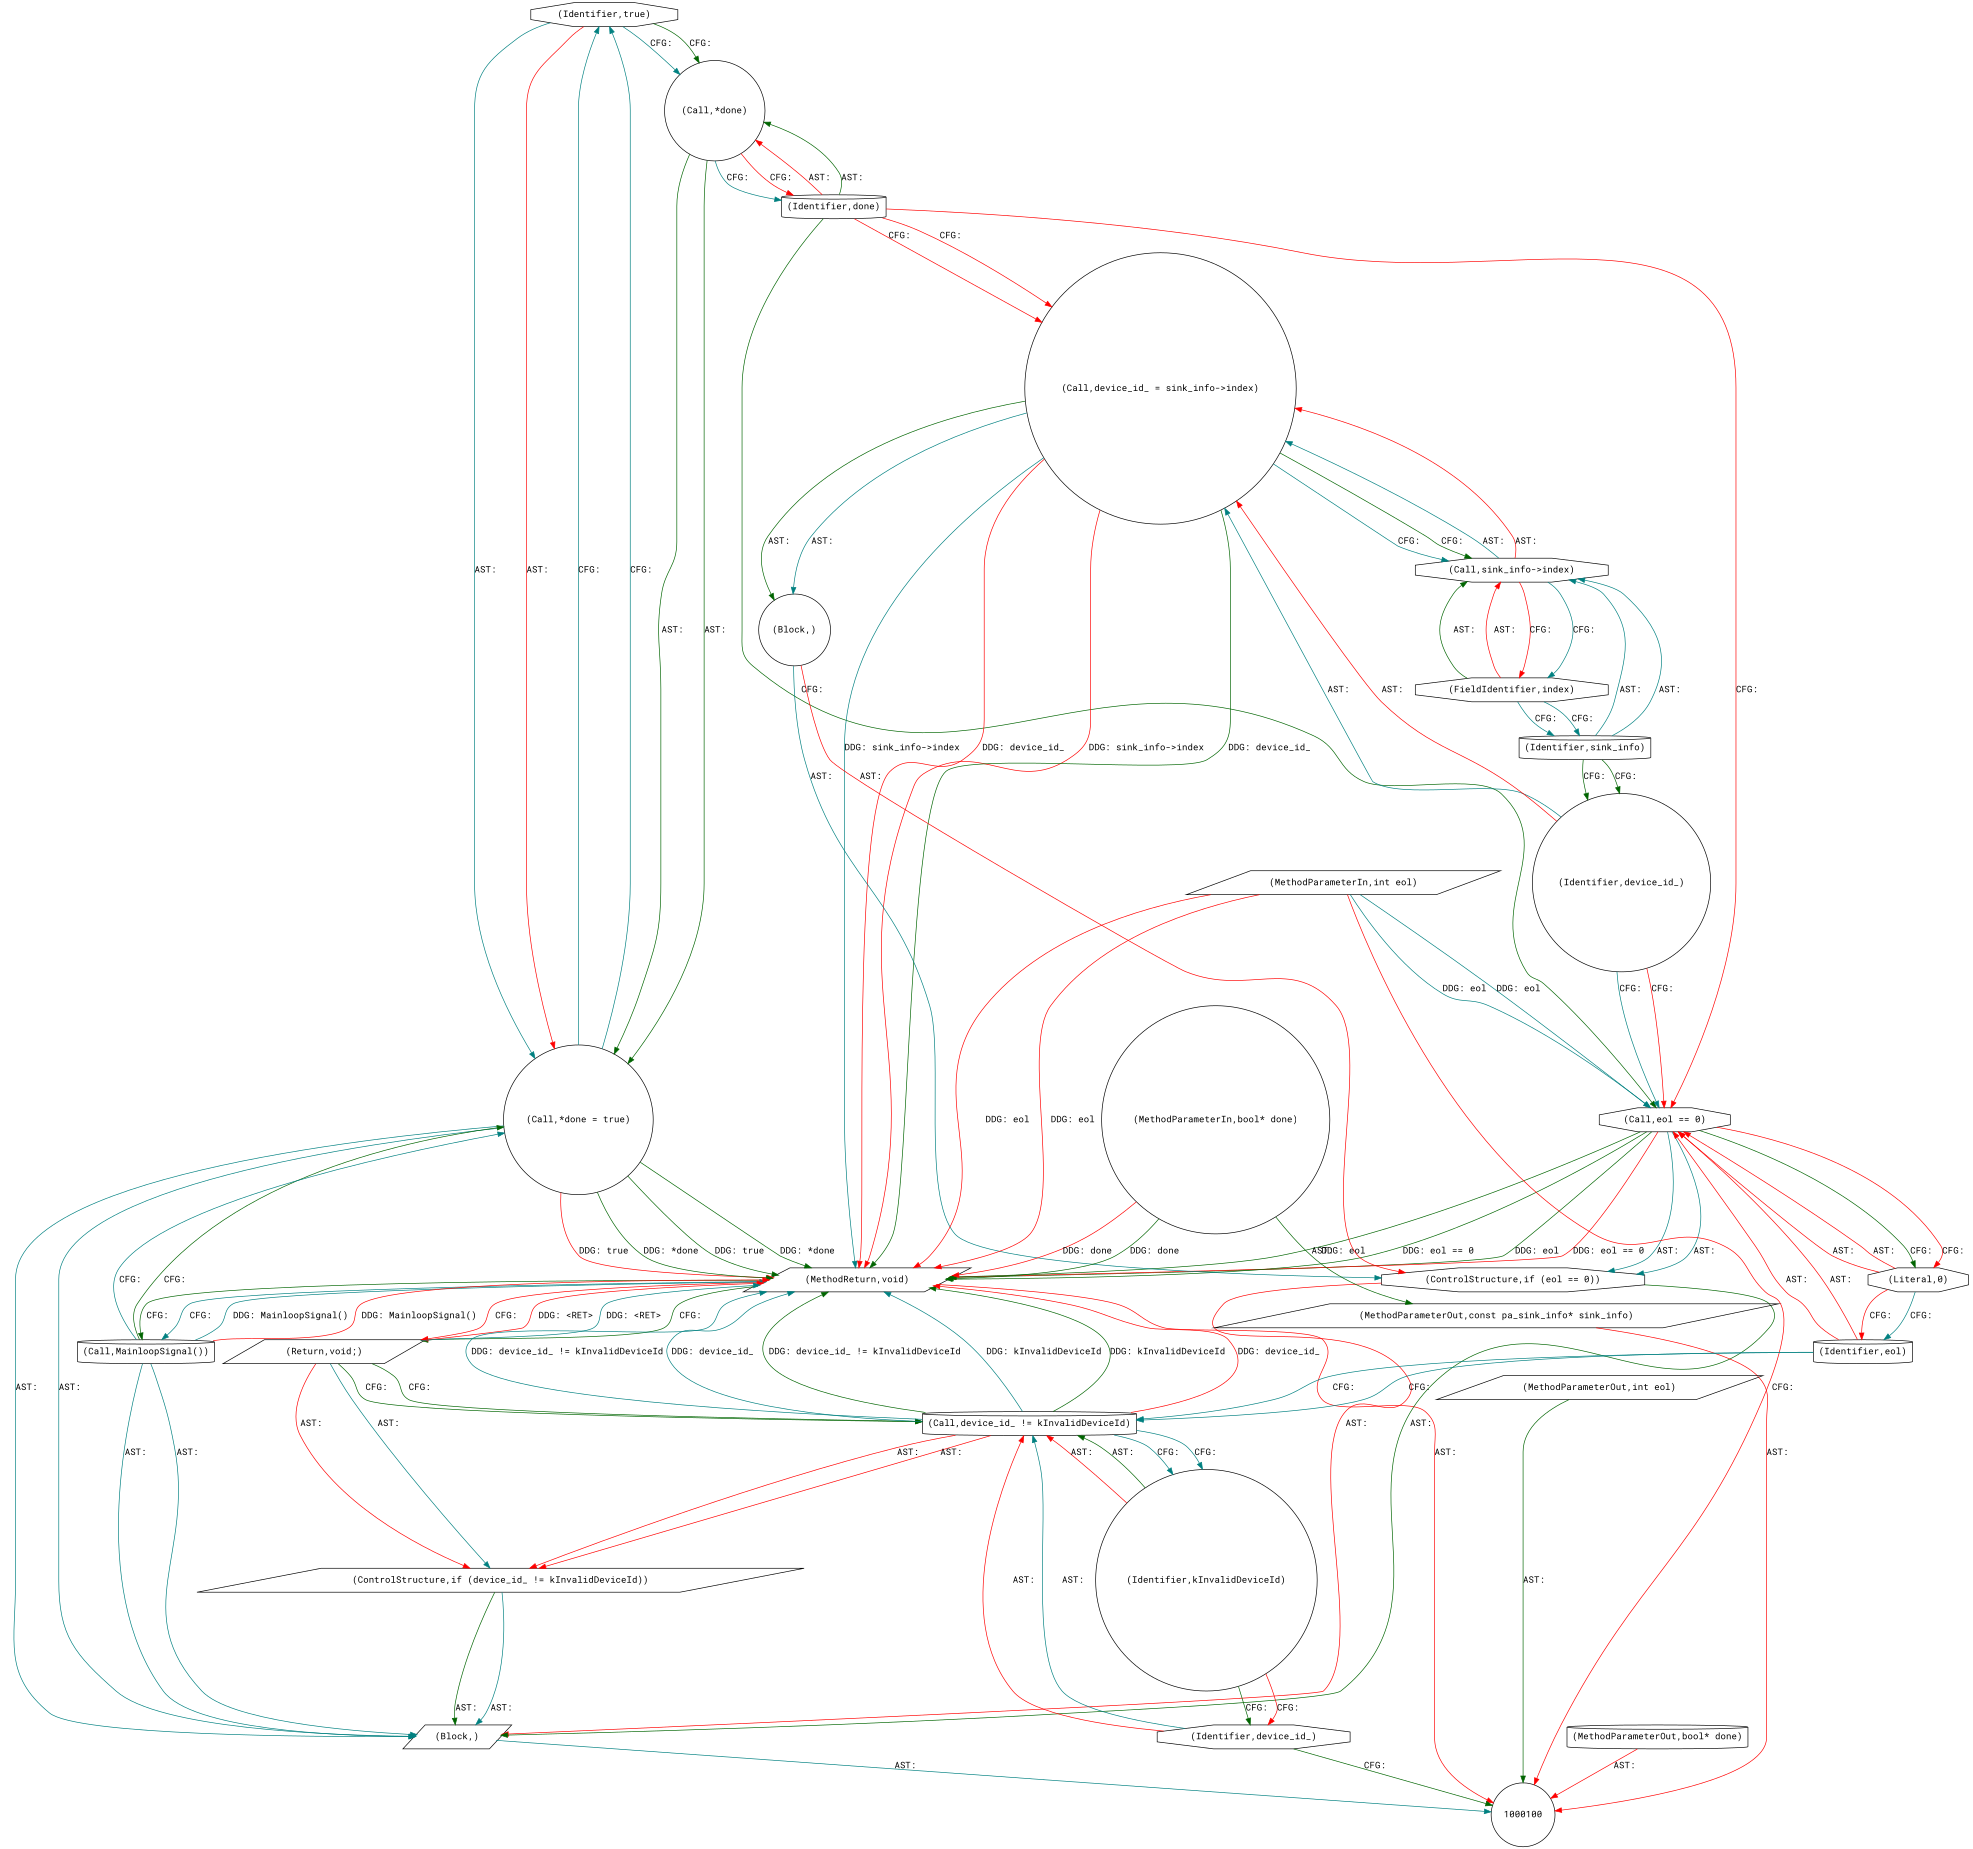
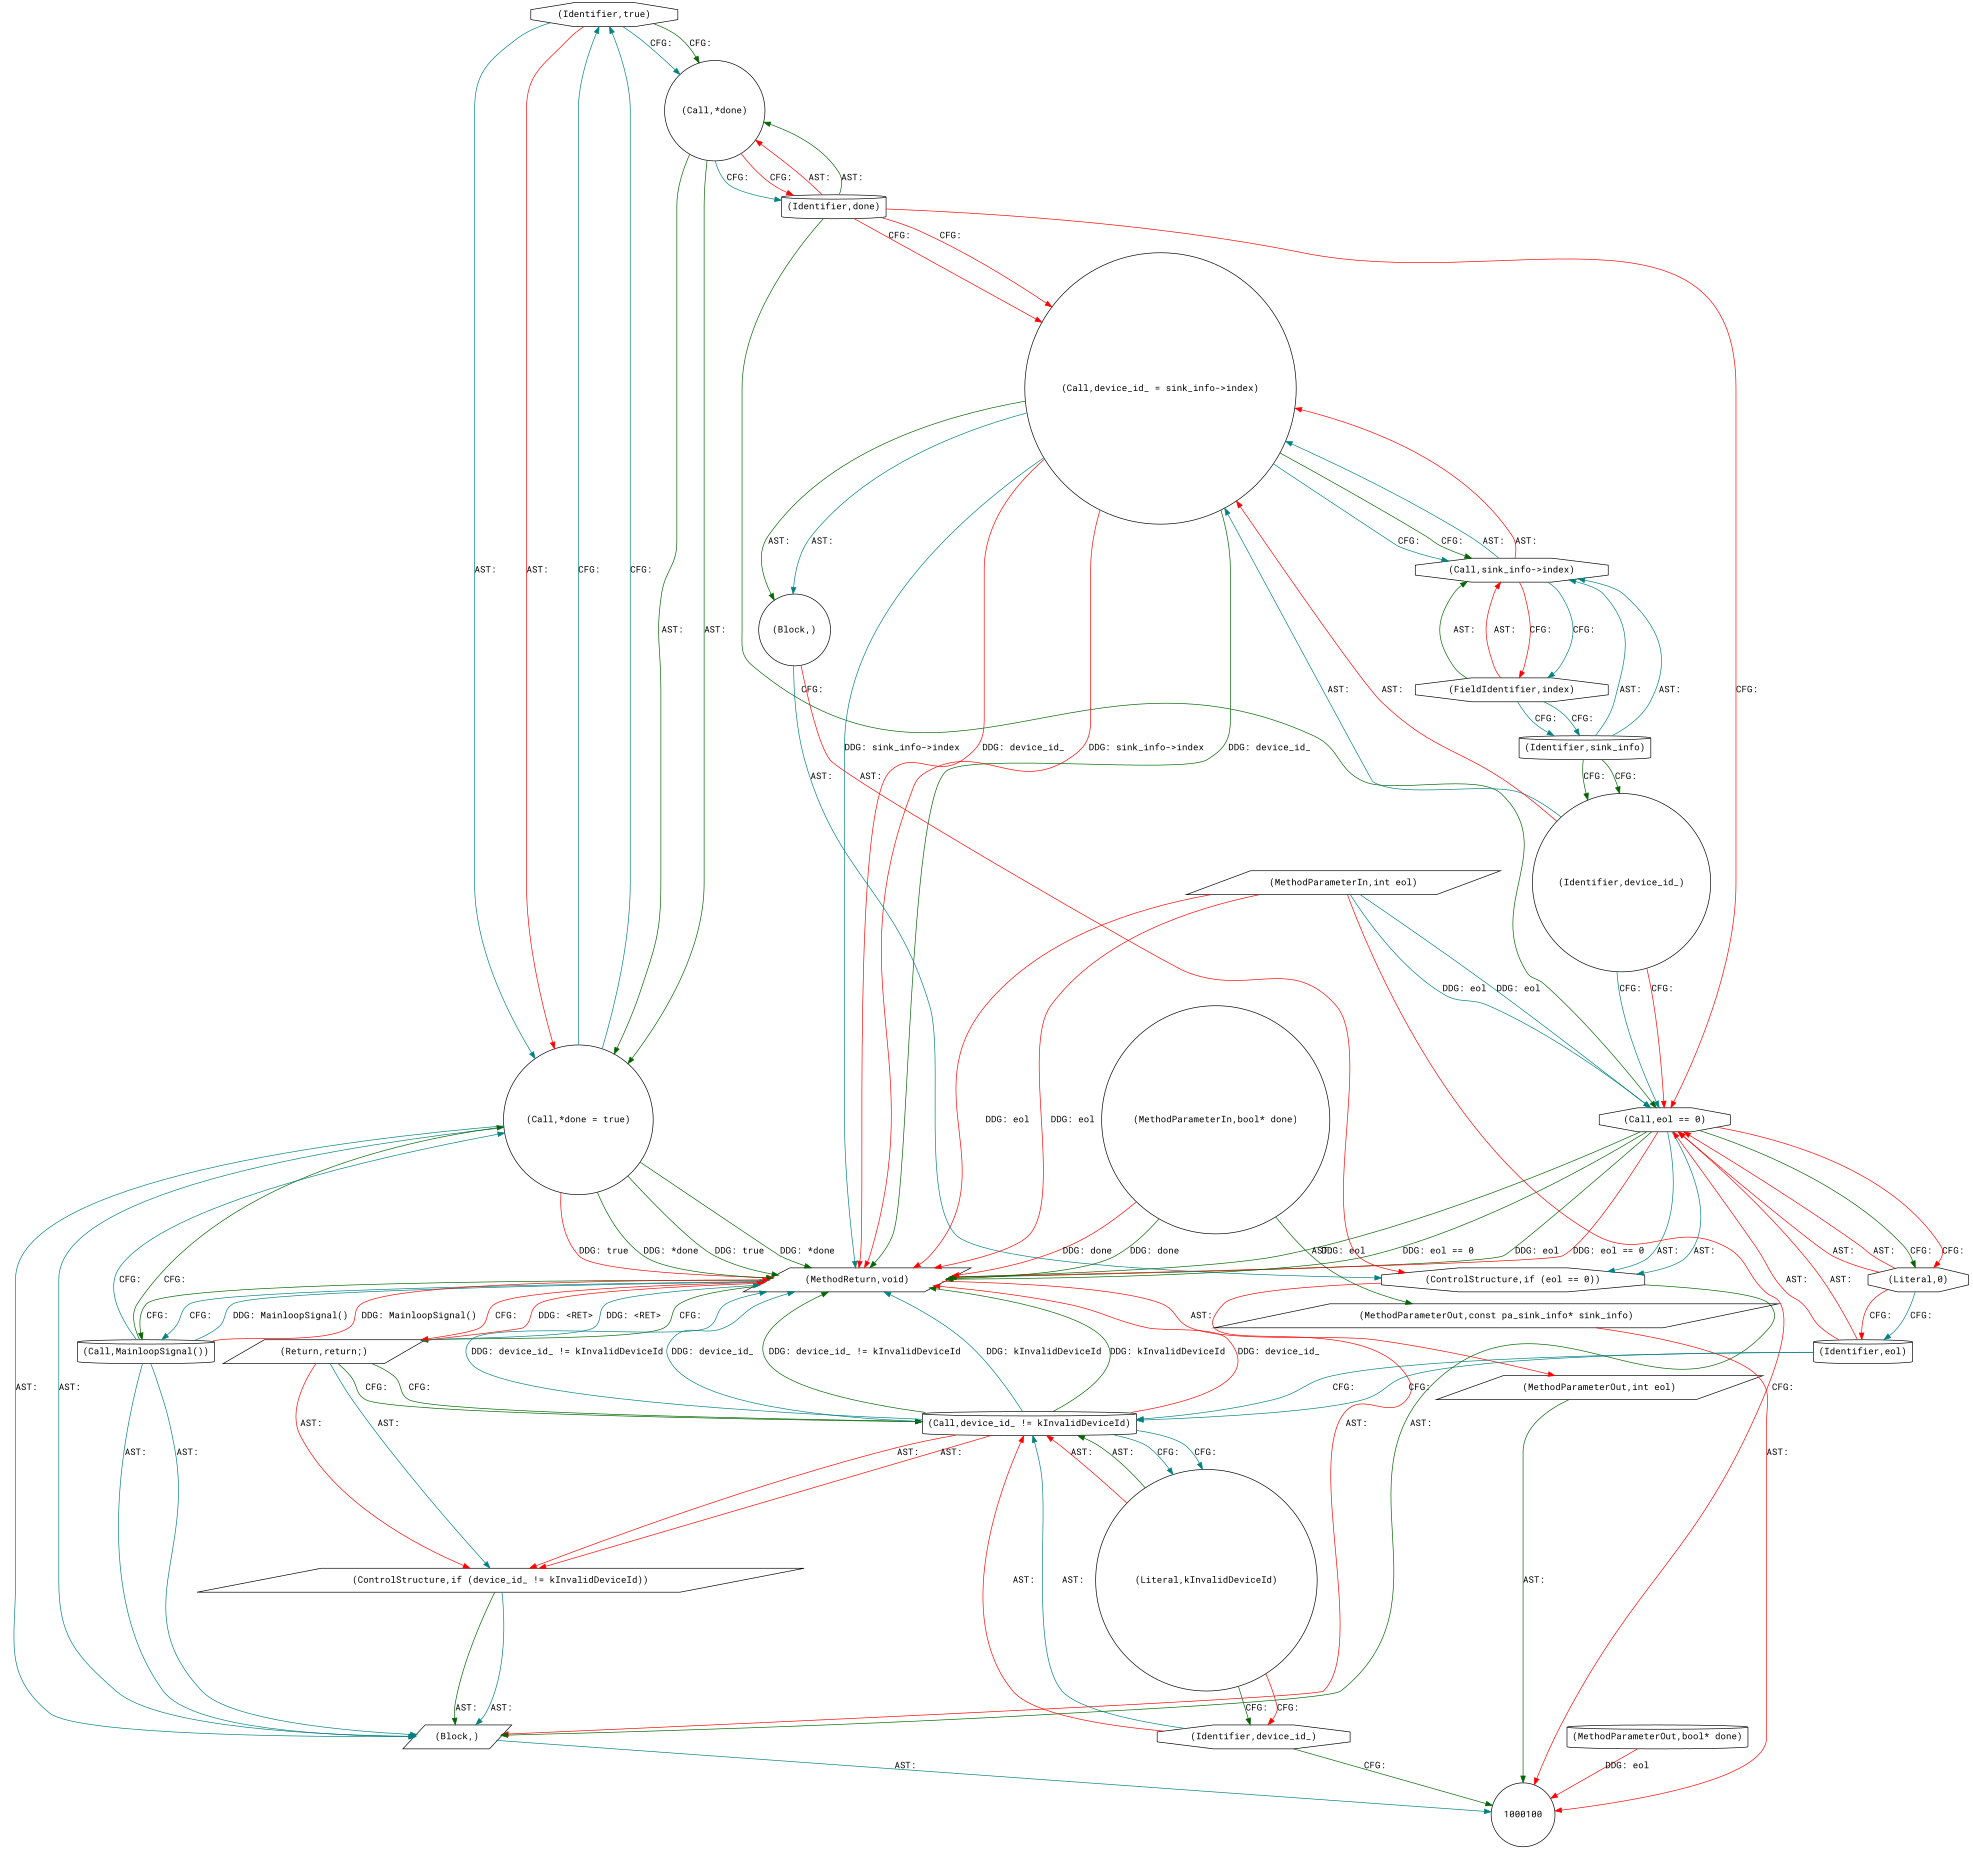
node "(Return,void;)": label "(Return,void;)" -> "(Return,return;)"
edge "(MethodReturn,void)" -> "1000100": now "(MethodReturn,void)" -> "(MethodParameterOut,int eol)"
node "(Identifier,kInvalidDeviceId)": label "(Identifier,kInvalidDeviceId)" -> "(Literal,kInvalidDeviceId)"
edge "(MethodParameterOut,bool* done)" -> "1000100": label "AST: " -> "DDG: eol"
